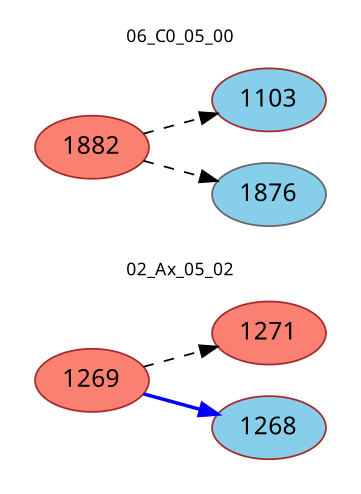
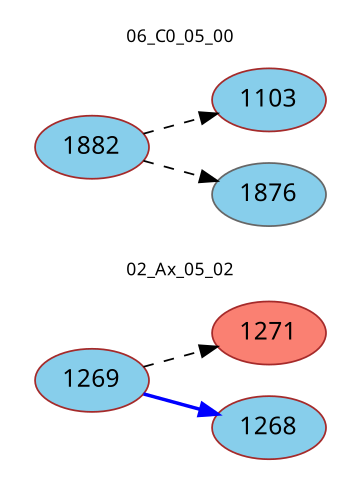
node "1882": fillcolor salmon -> skyblue
node "1269": fillcolor salmon -> skyblue
